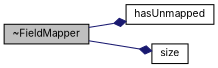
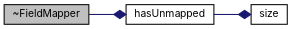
edge "~FieldMapper" -> "size": now "hasUnmapped" -> "size"
